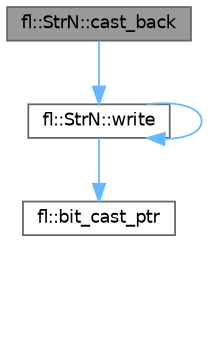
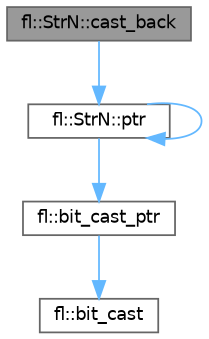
node "fl::StrN::write": label "fl::StrN::write" -> "fl::StrN::ptr"
node "fl::bit_cast": added
